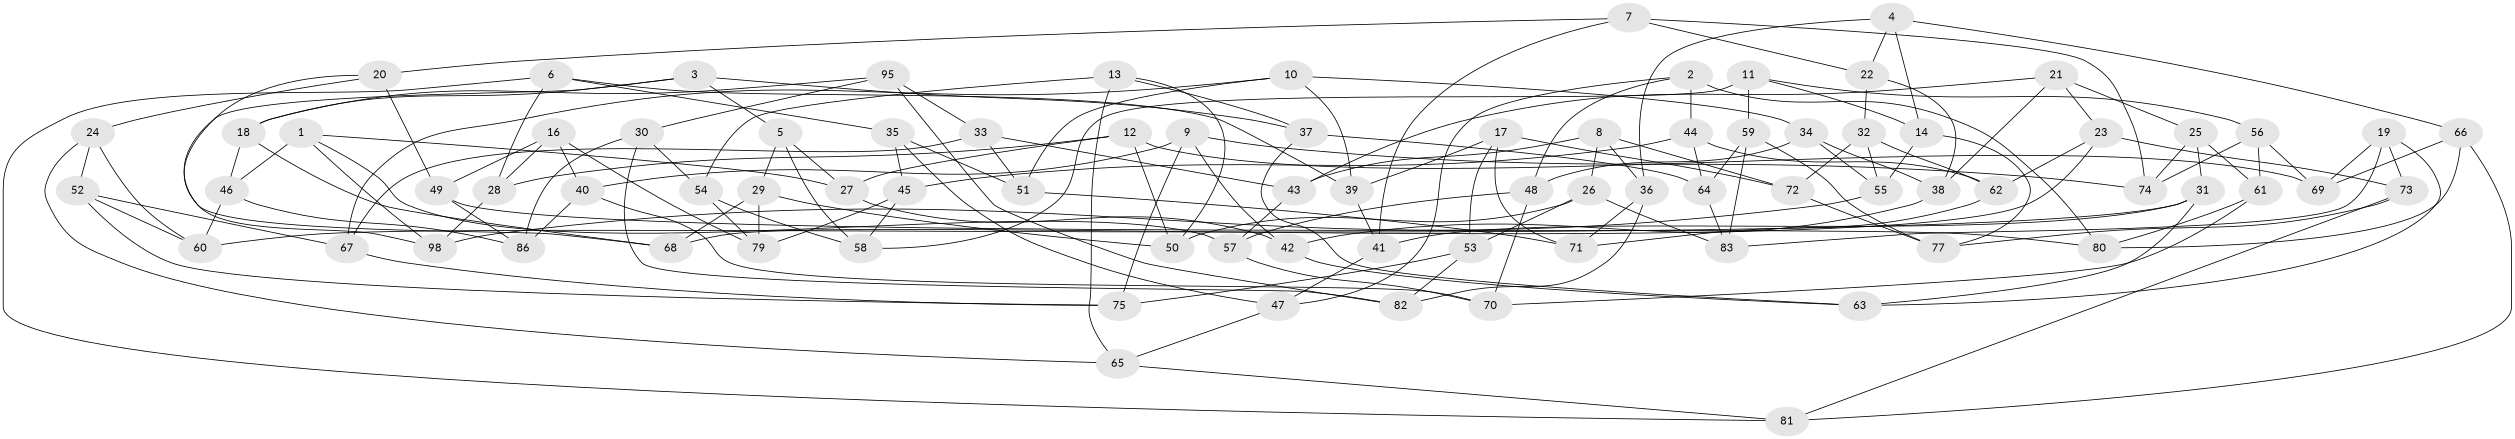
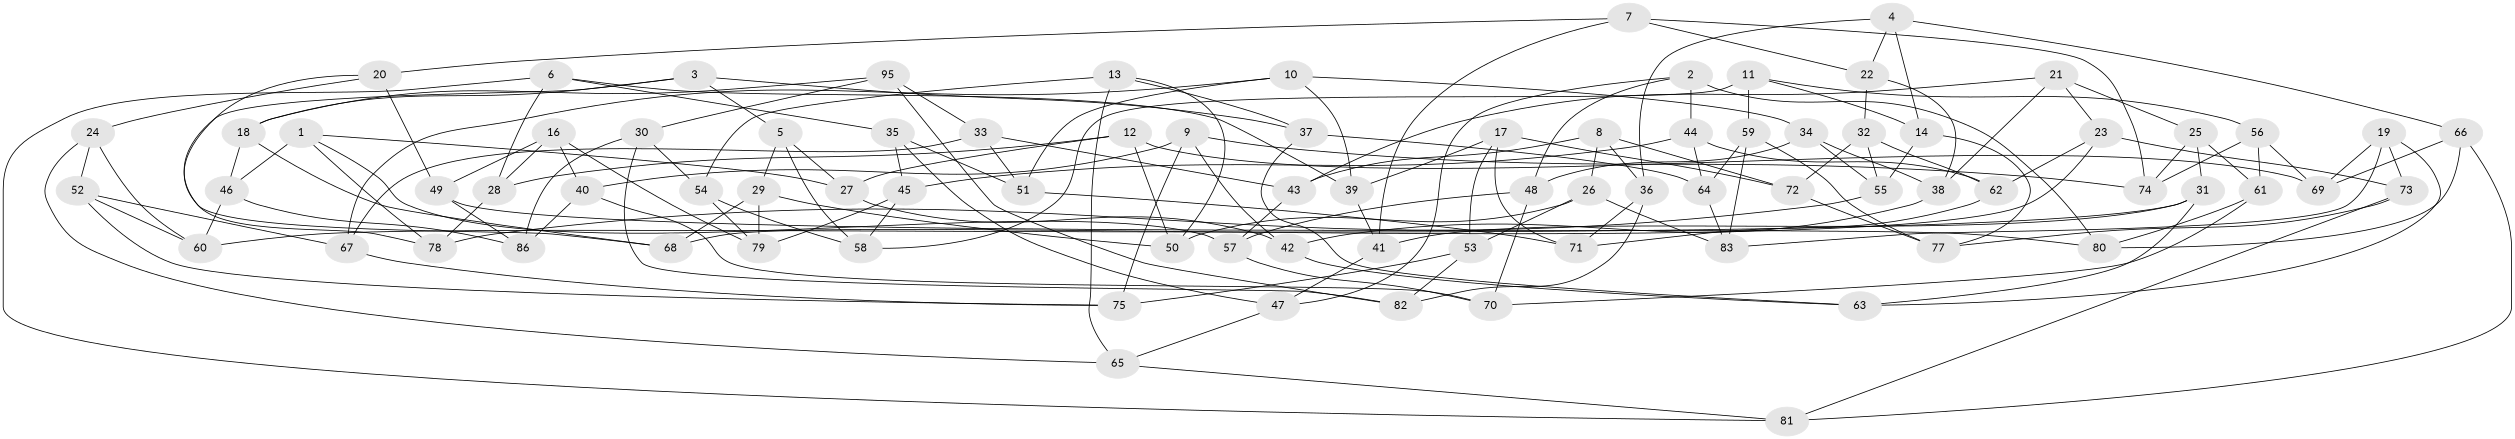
node "98": label "98" -> "78"
